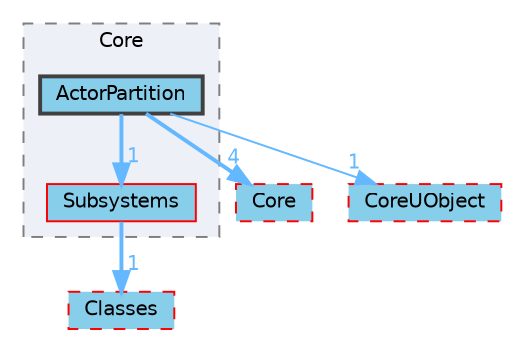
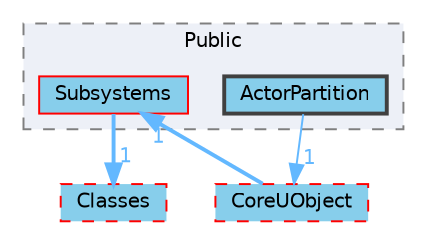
cluster "Core": label "Core" -> "Public"
edge "ActorPartition" -> "Subsystems": now "CoreUObject" -> "Subsystems"
node "Core": removed
